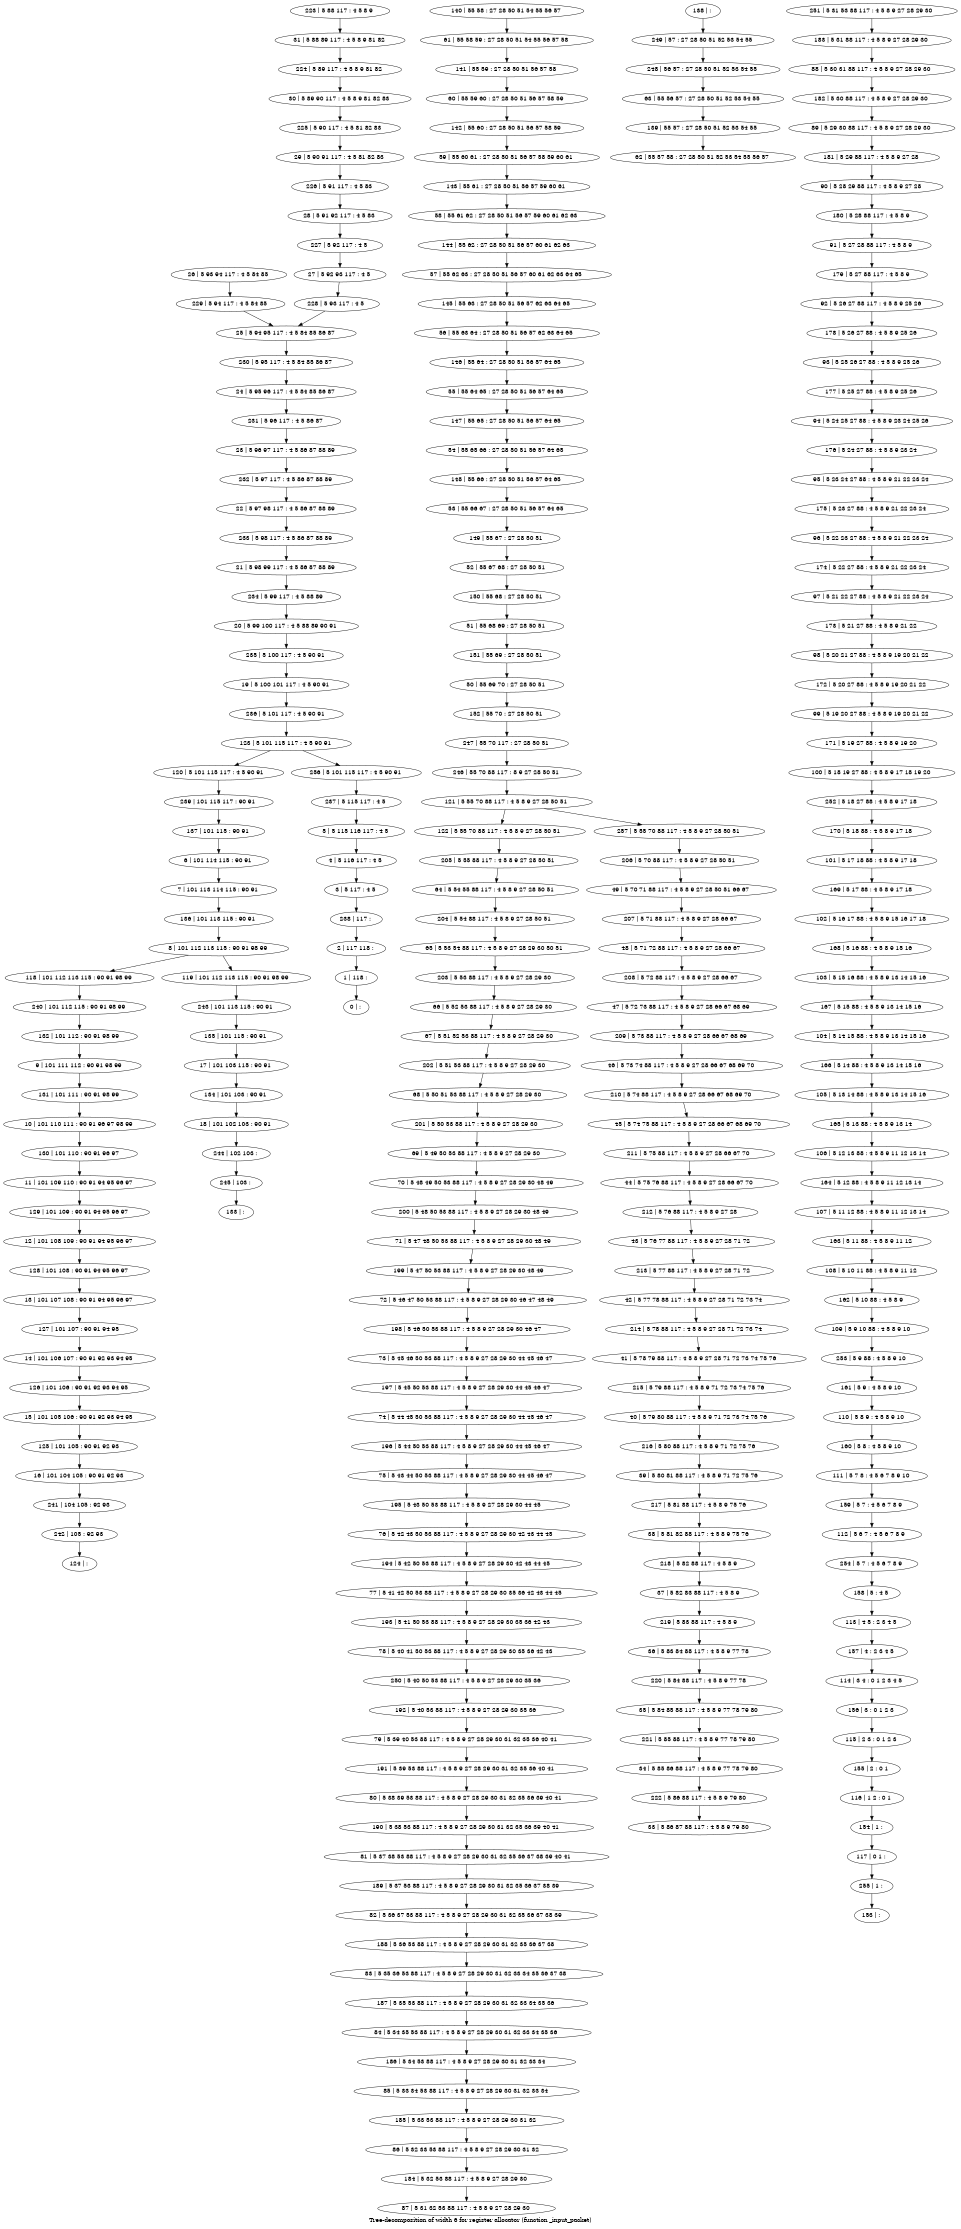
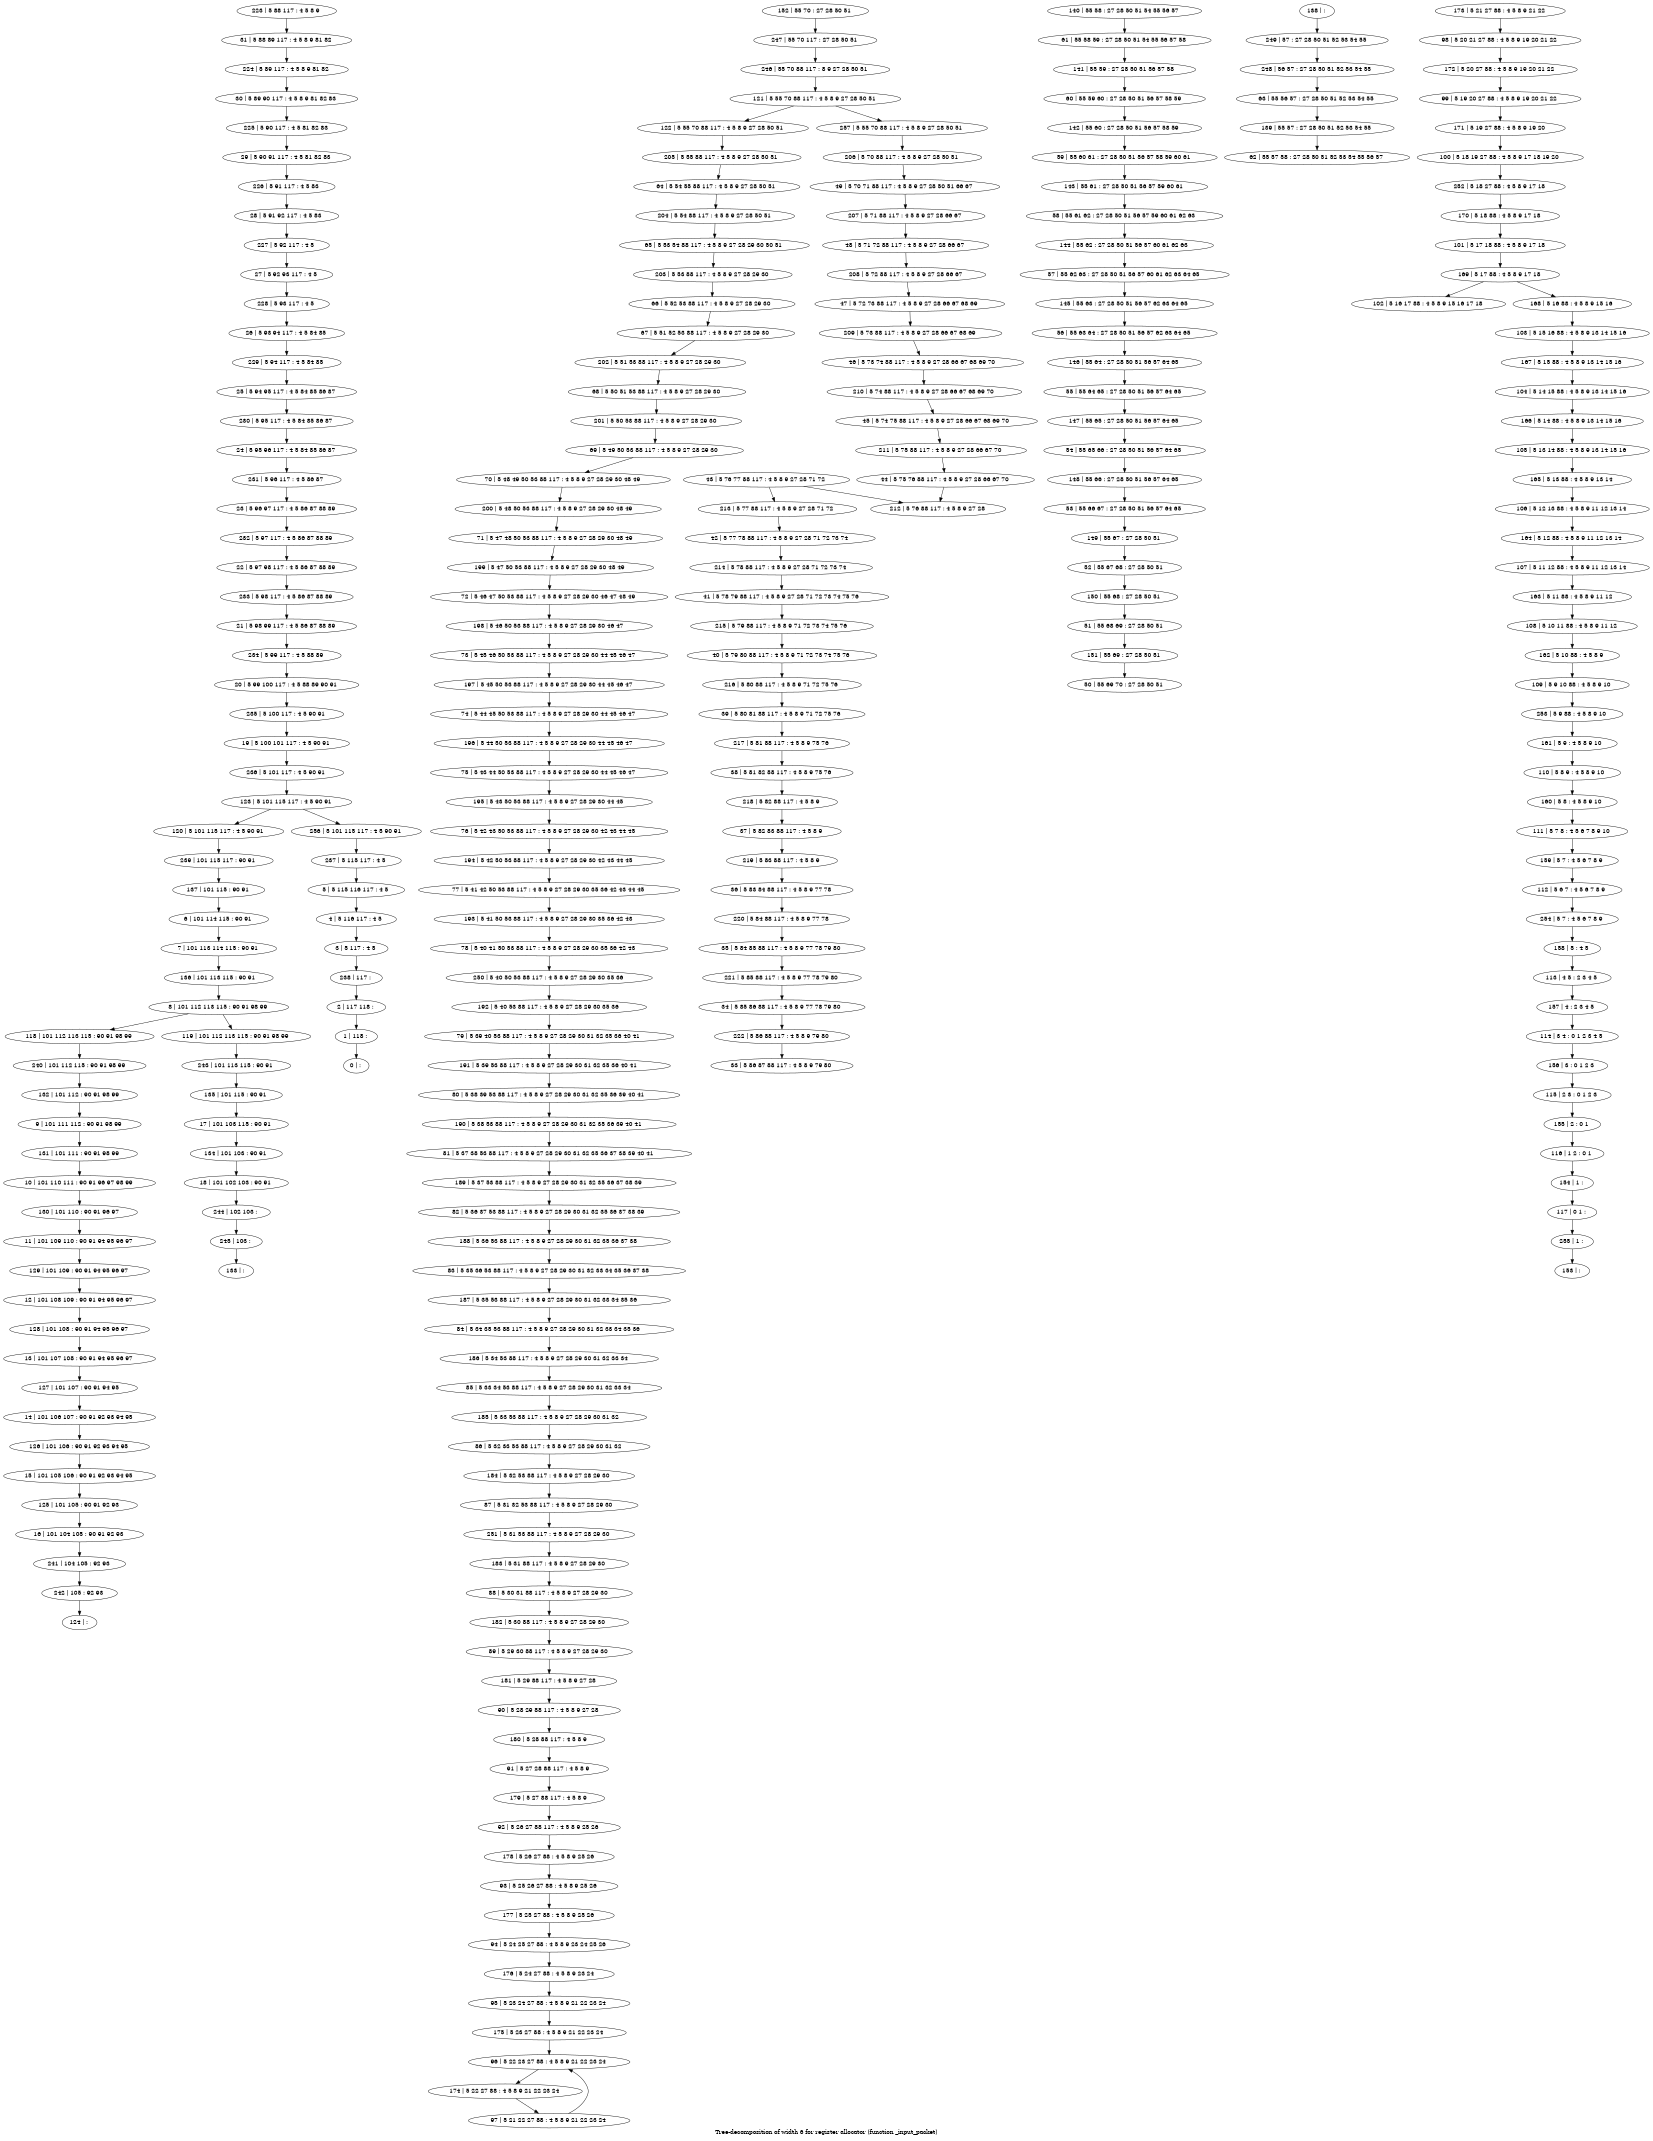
edge "228 | 5 93 117 : 4 5" -> "25 | 5 94 95 117 : 4 5 84 85 86 87": now "228 | 5 93 117 : 4 5" -> "26 | 5 93 94 117 : 4 5 84 85"
edge "97 | 5 21 22 27 88 : 4 5 8 9 21 22 23 24" -> "173 | 5 21 27 88 : 4 5 8 9 21 22": now "97 | 5 21 22 27 88 : 4 5 8 9 21 22 23 24" -> "96 | 5 22 23 27 88 : 4 5 8 9 21 22 23 24"
edge "50 | 55 69 70 : 27 28 50 51" -> "152 | 55 70 : 27 28 50 51": removed
edge "102 | 5 16 17 88 : 4 5 8 9 15 16 17 18" -> "168 | 5 16 88 : 4 5 8 9 15 16": now "169 | 5 17 88 : 4 5 8 9 17 18" -> "168 | 5 16 88 : 4 5 8 9 15 16"
edge "212 | 5 76 88 117 : 4 5 8 9 27 28" -> "43 | 5 76 77 88 117 : 4 5 8 9 27 28 71 72": reversed
edge "87 | 5 31 32 53 88 117 : 4 5 8 9 27 28 29 30" -> "251 | 5 31 53 88 117 : 4 5 8 9 27 28 29 30": added
